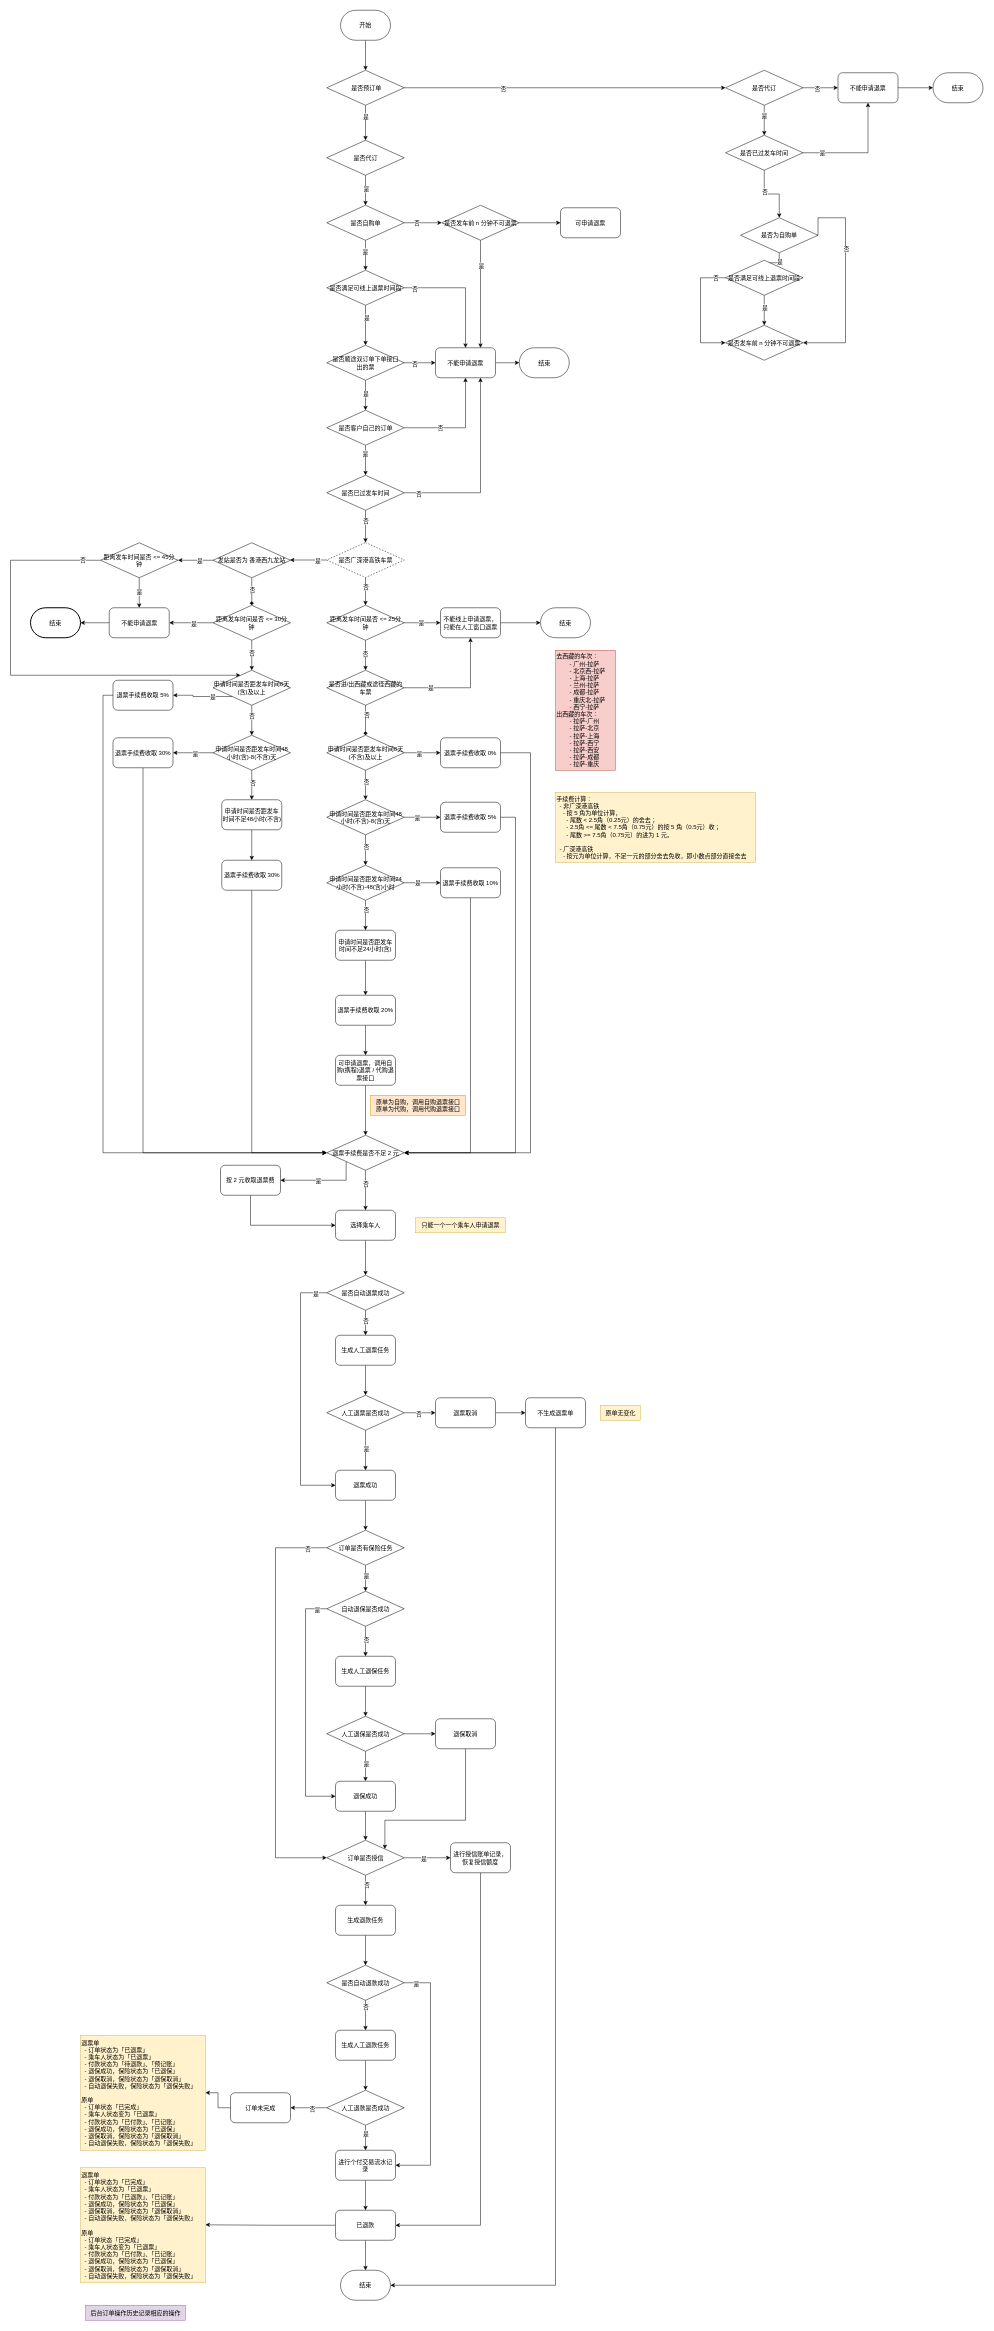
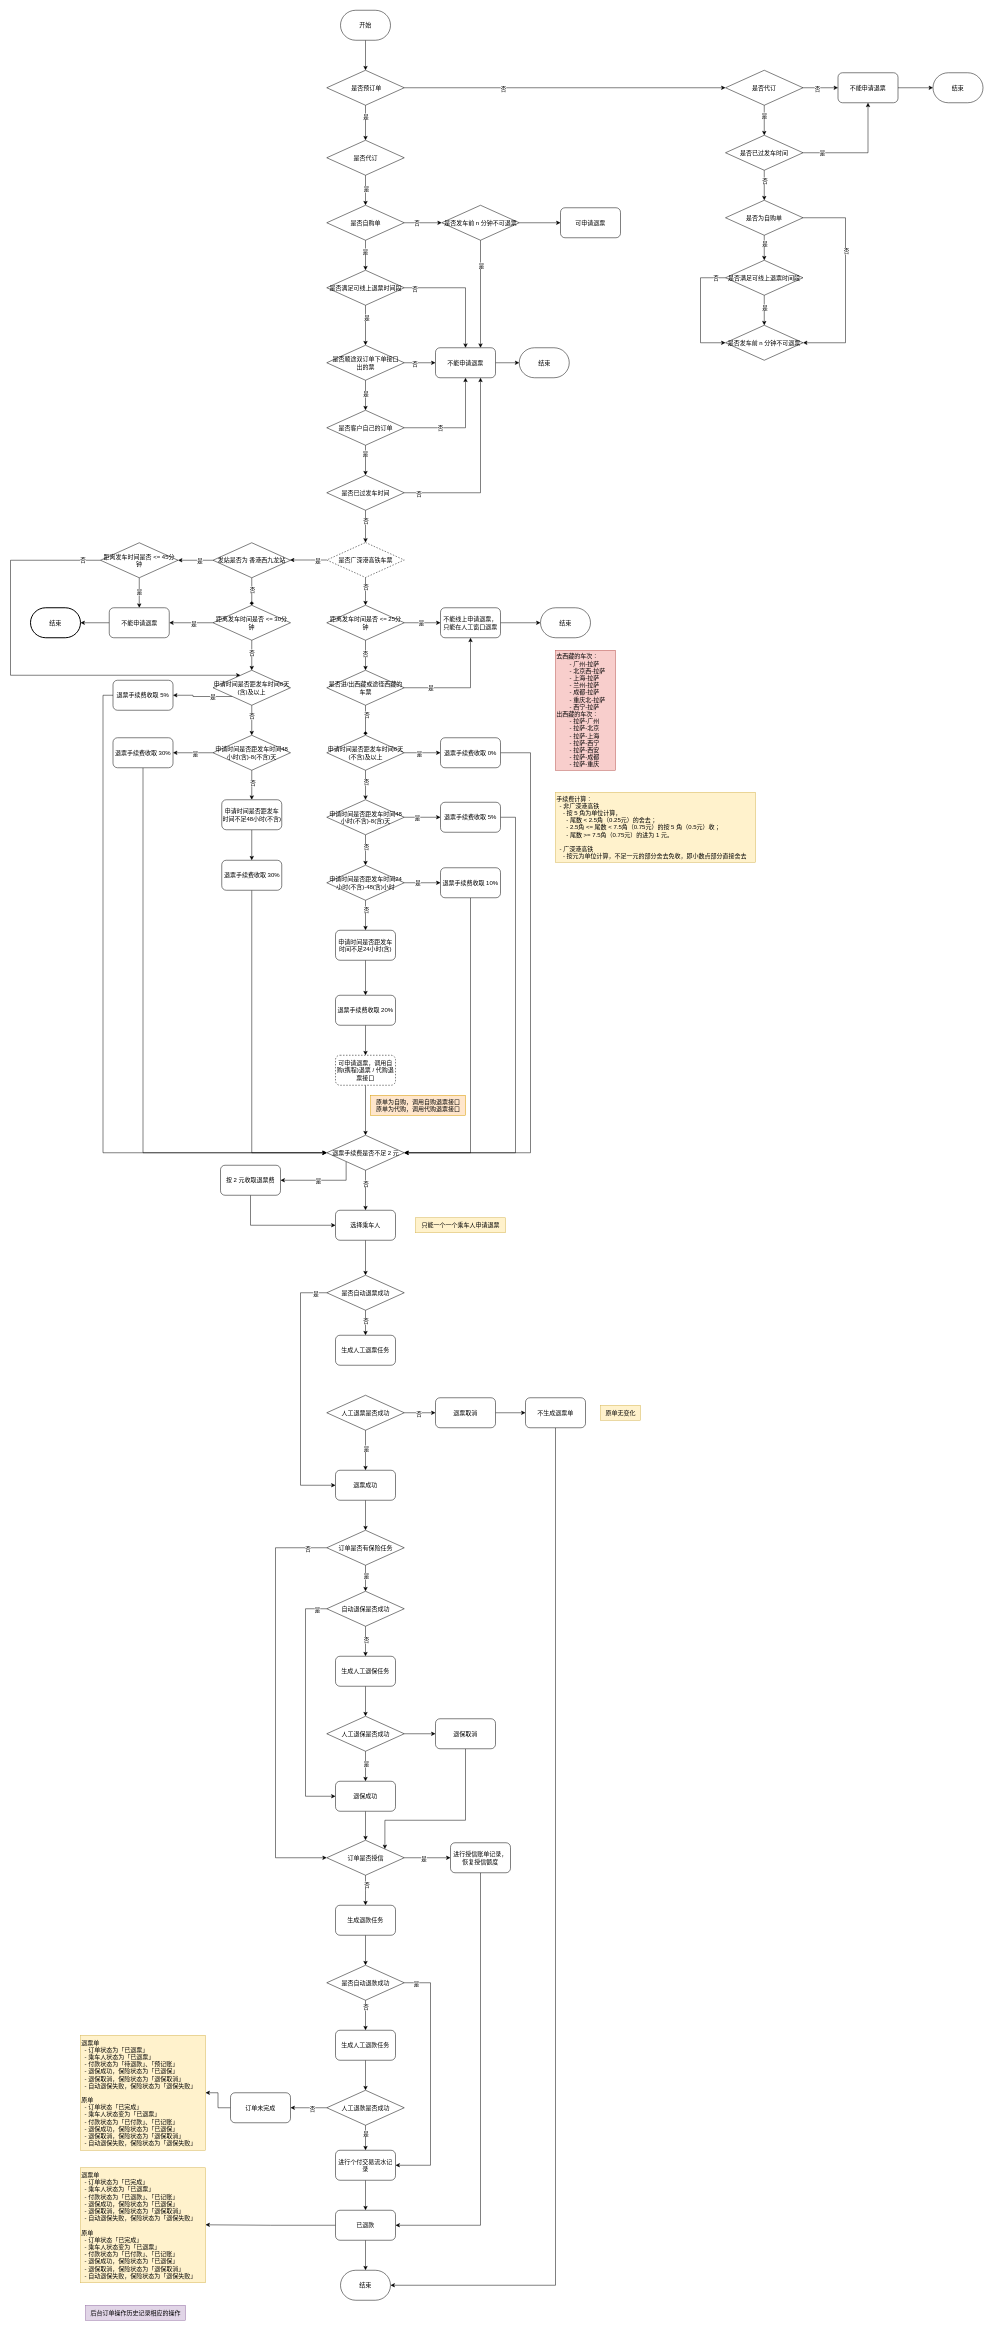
node "是否为自购单": moved (779, 235) -> (764, 218)
node "可申请退票，调用自购(携程)退票 / 代购退票接口": style solid -> dashed
edge "生成人工退票任务" -> "人工退票是否成功": removed
